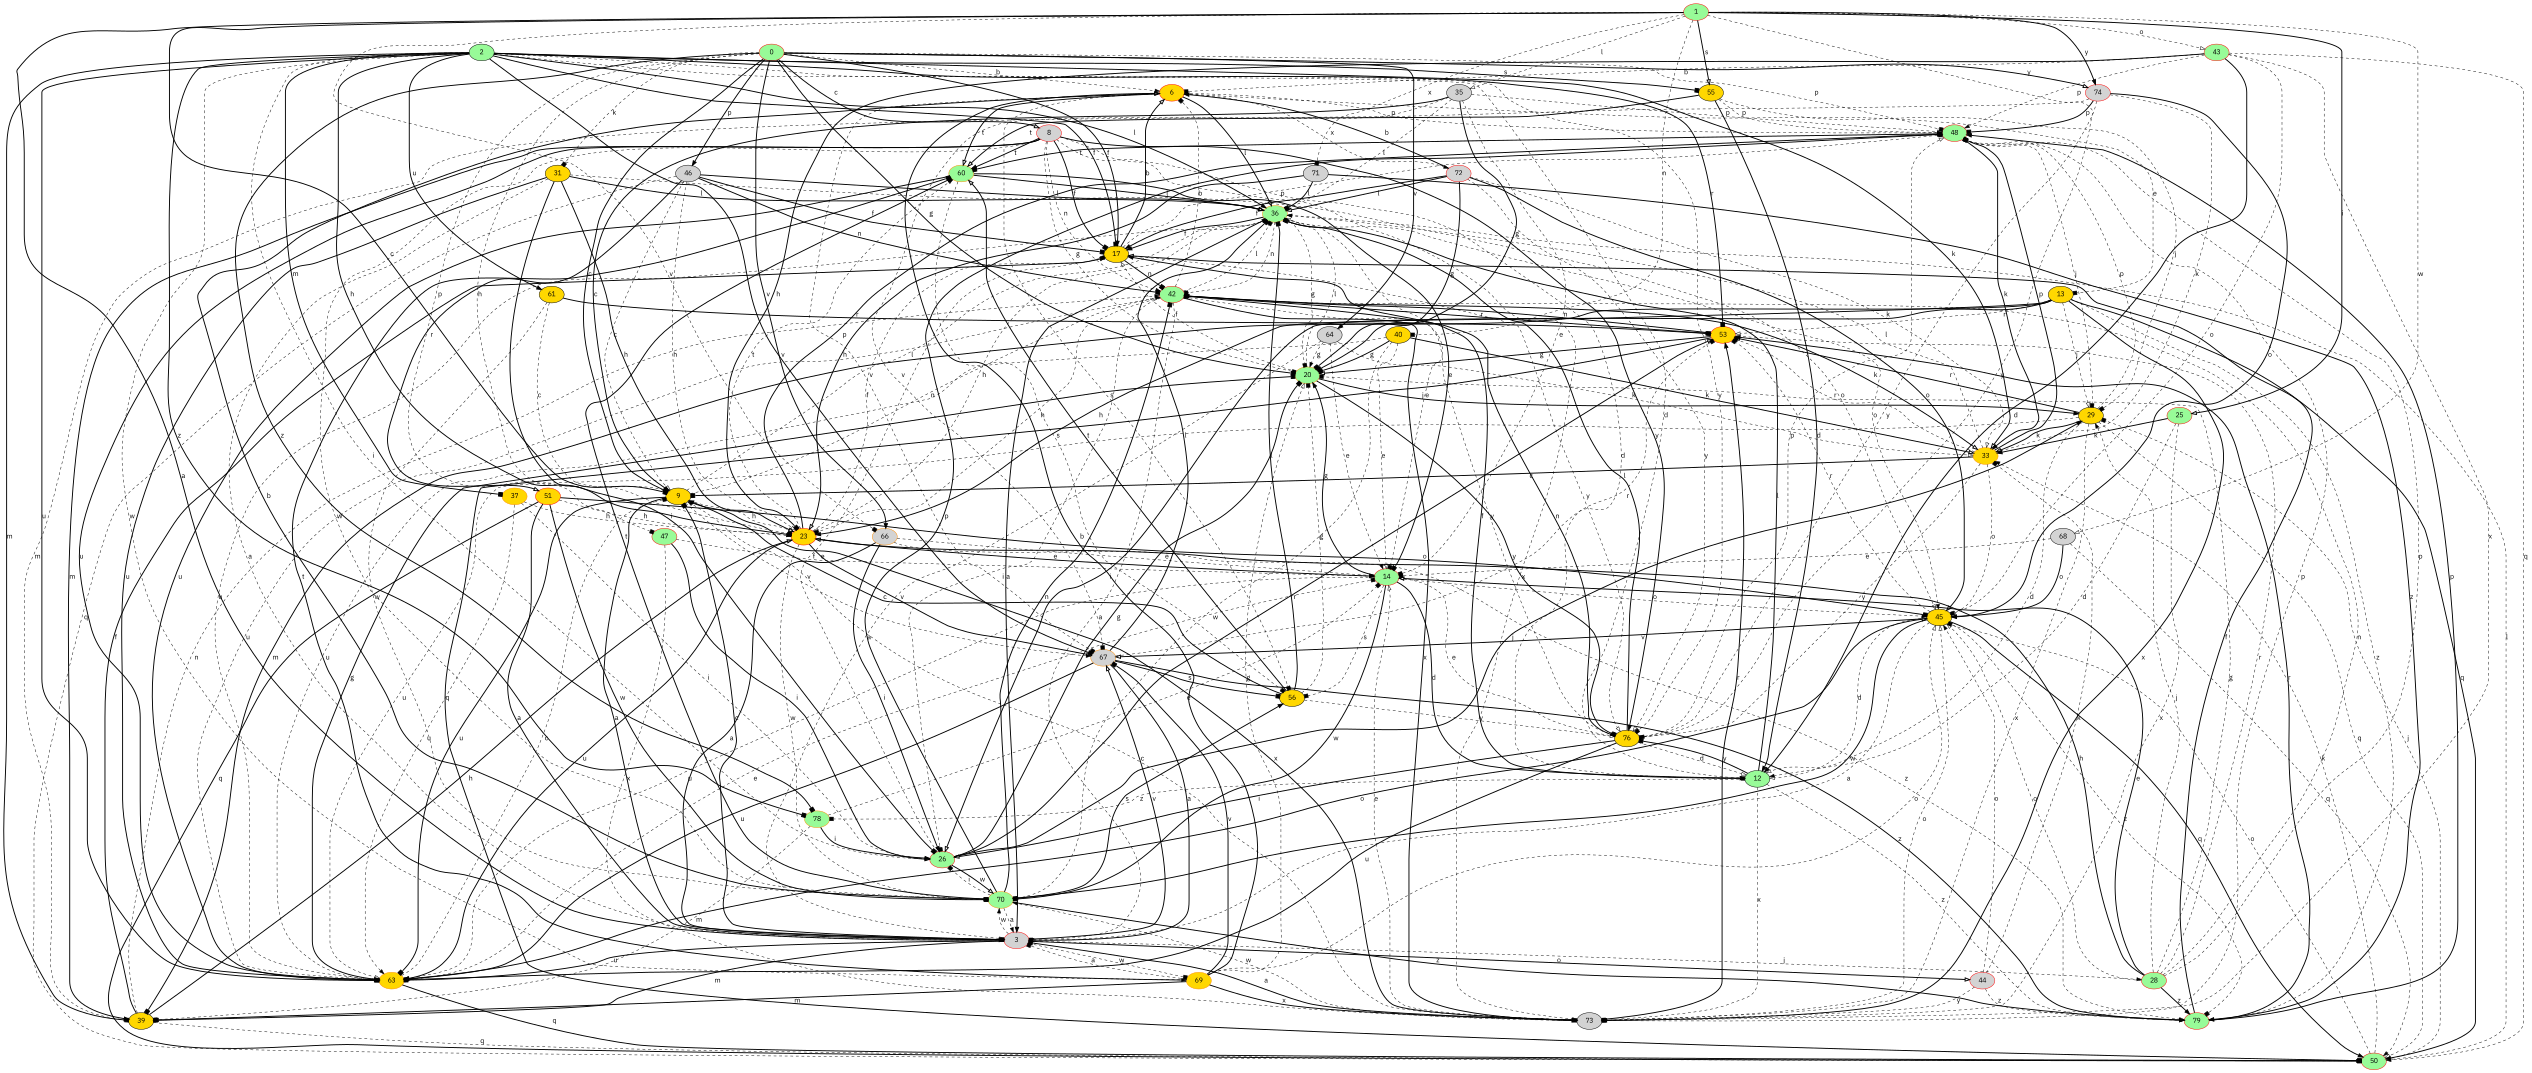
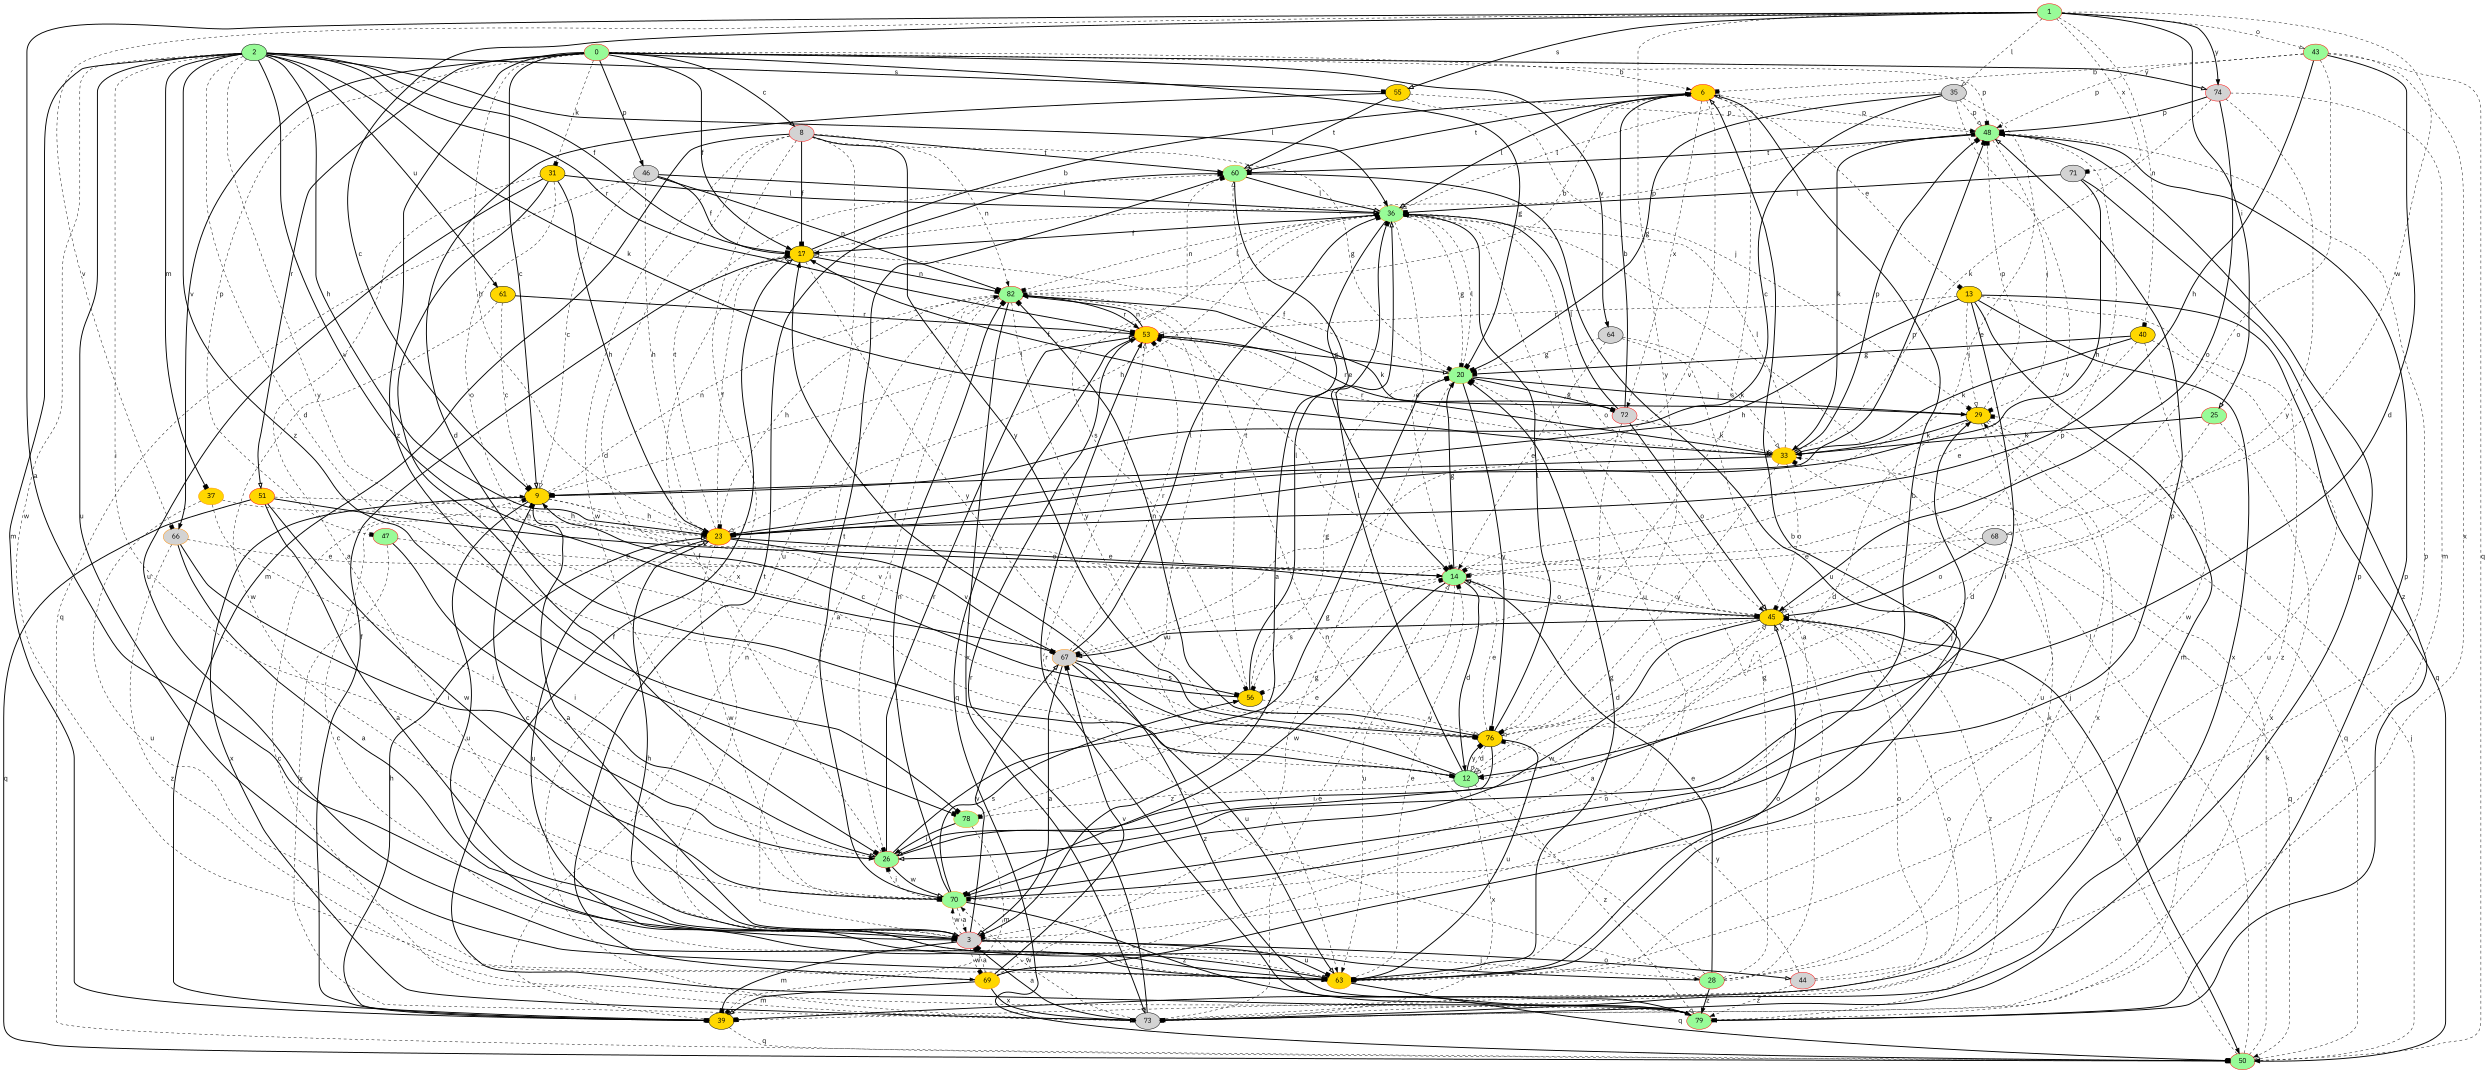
node "42": label "42" -> "82"
edge "72" -> "20": reversed
edge "46" -> "51": now "0" -> "51"
edge "8" -> "63": style bold -> dashed
edge "56" -> "60": style bold -> dashed
edge "73" -> "48": style dashed -> bold
edge "44" -> "73": now "44" -> "76"
